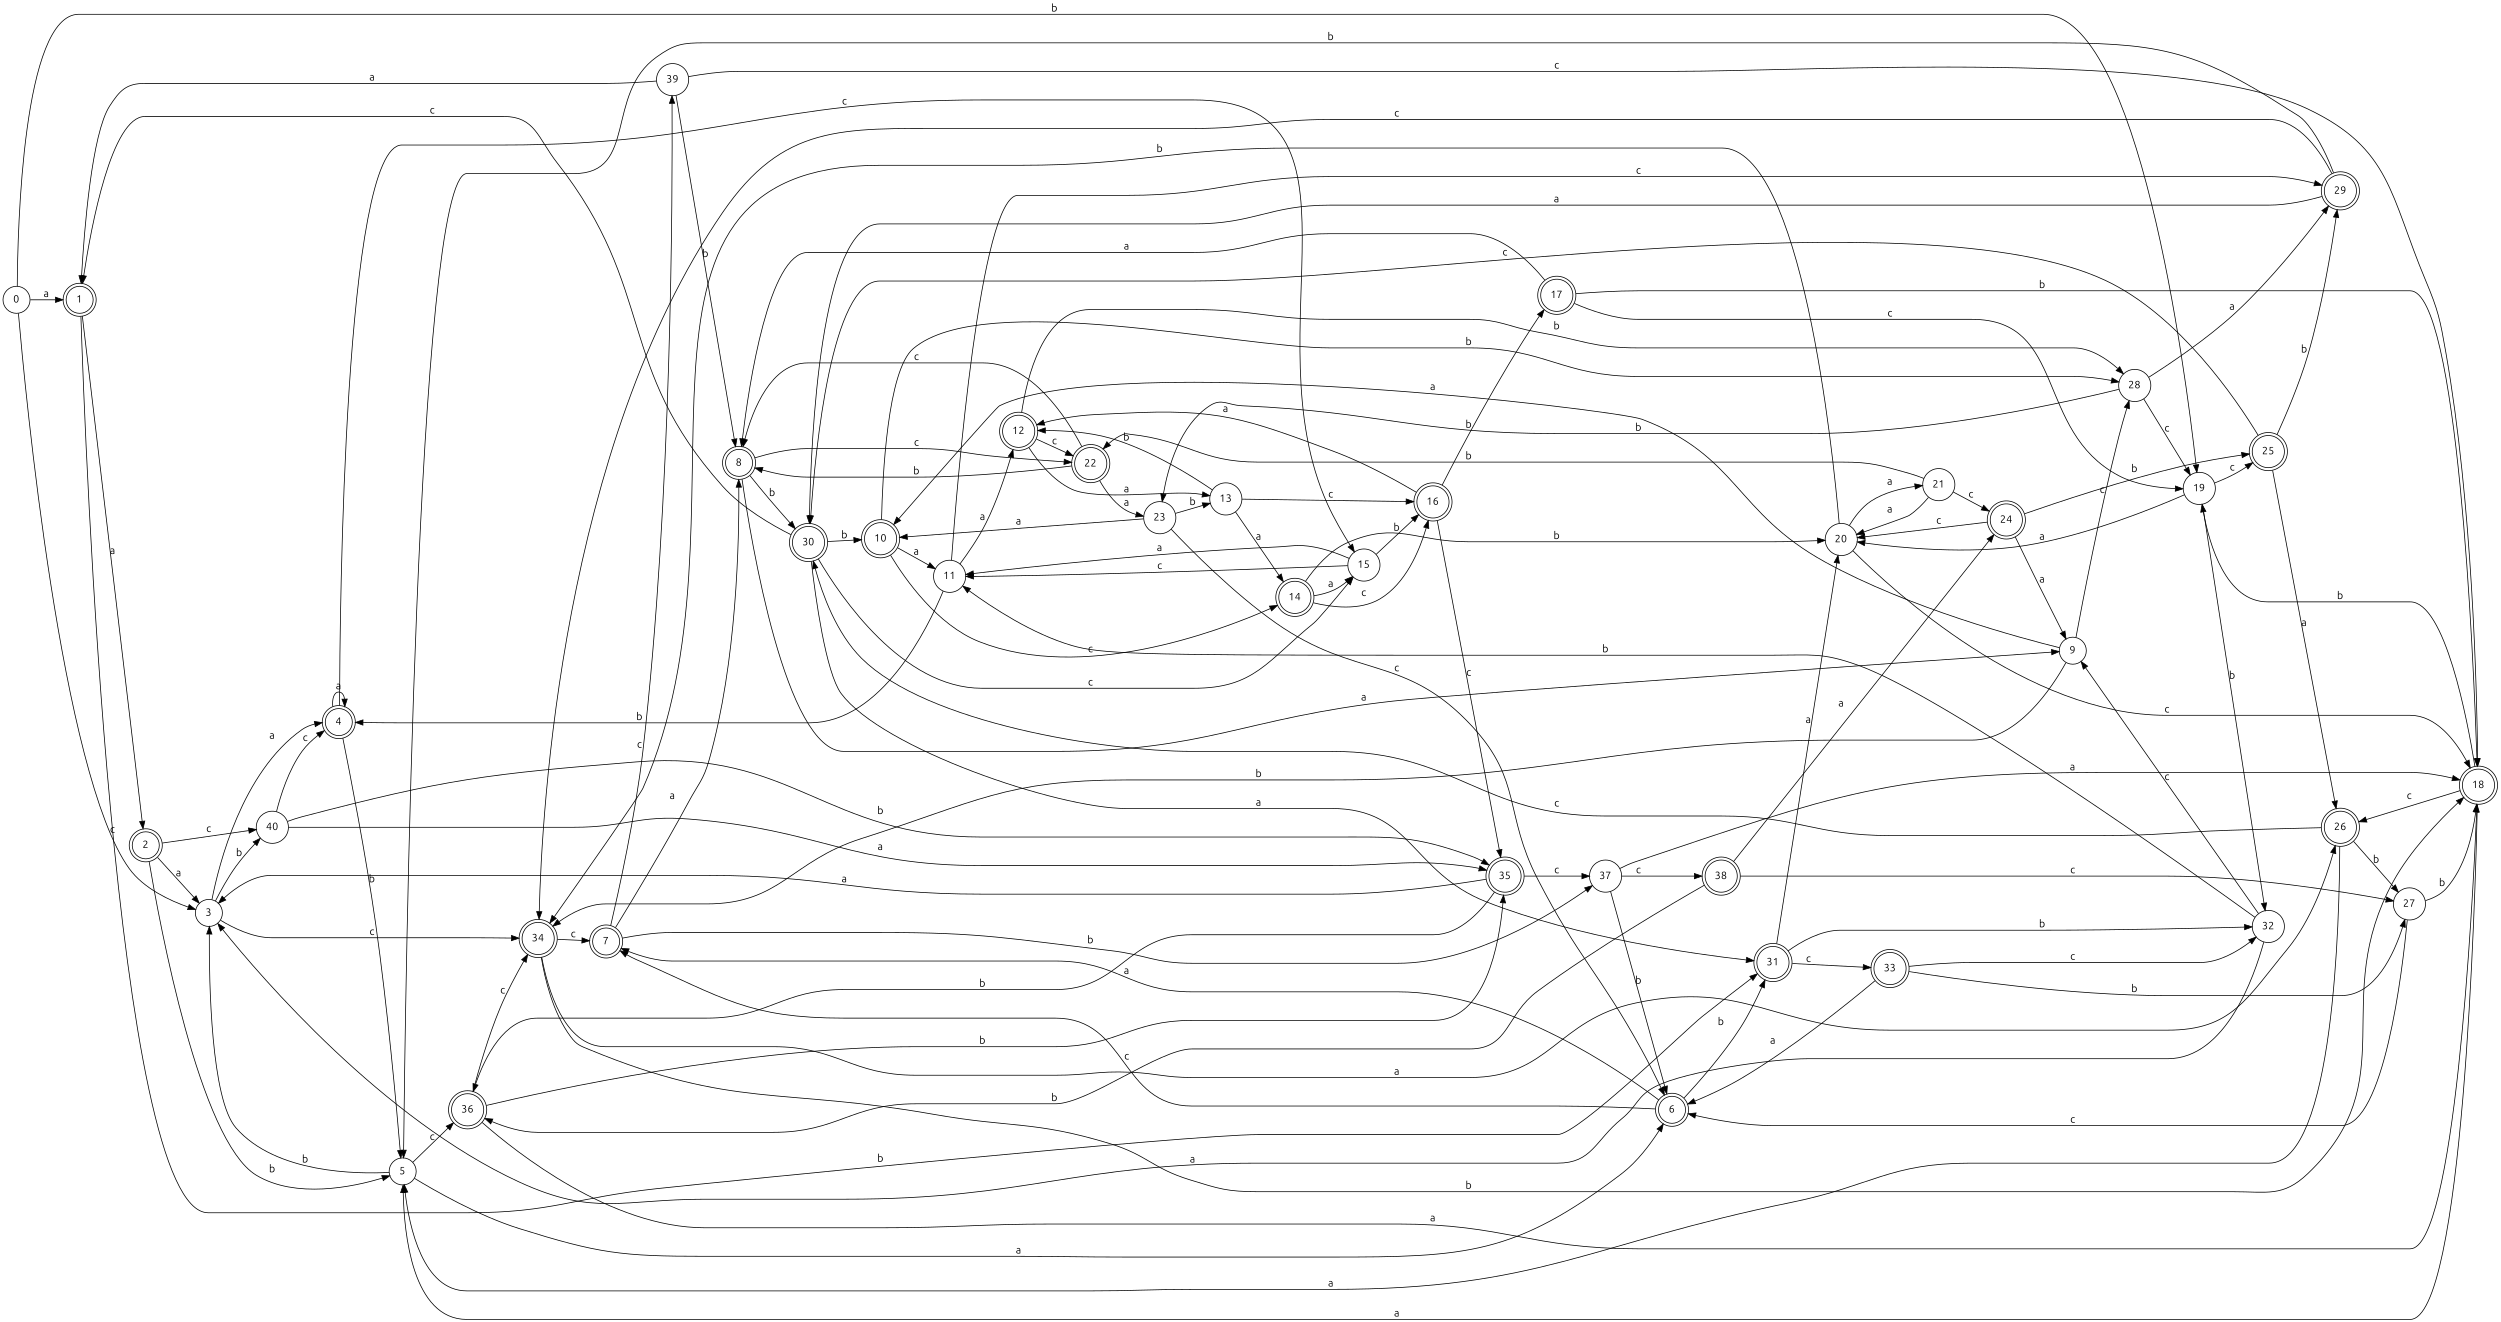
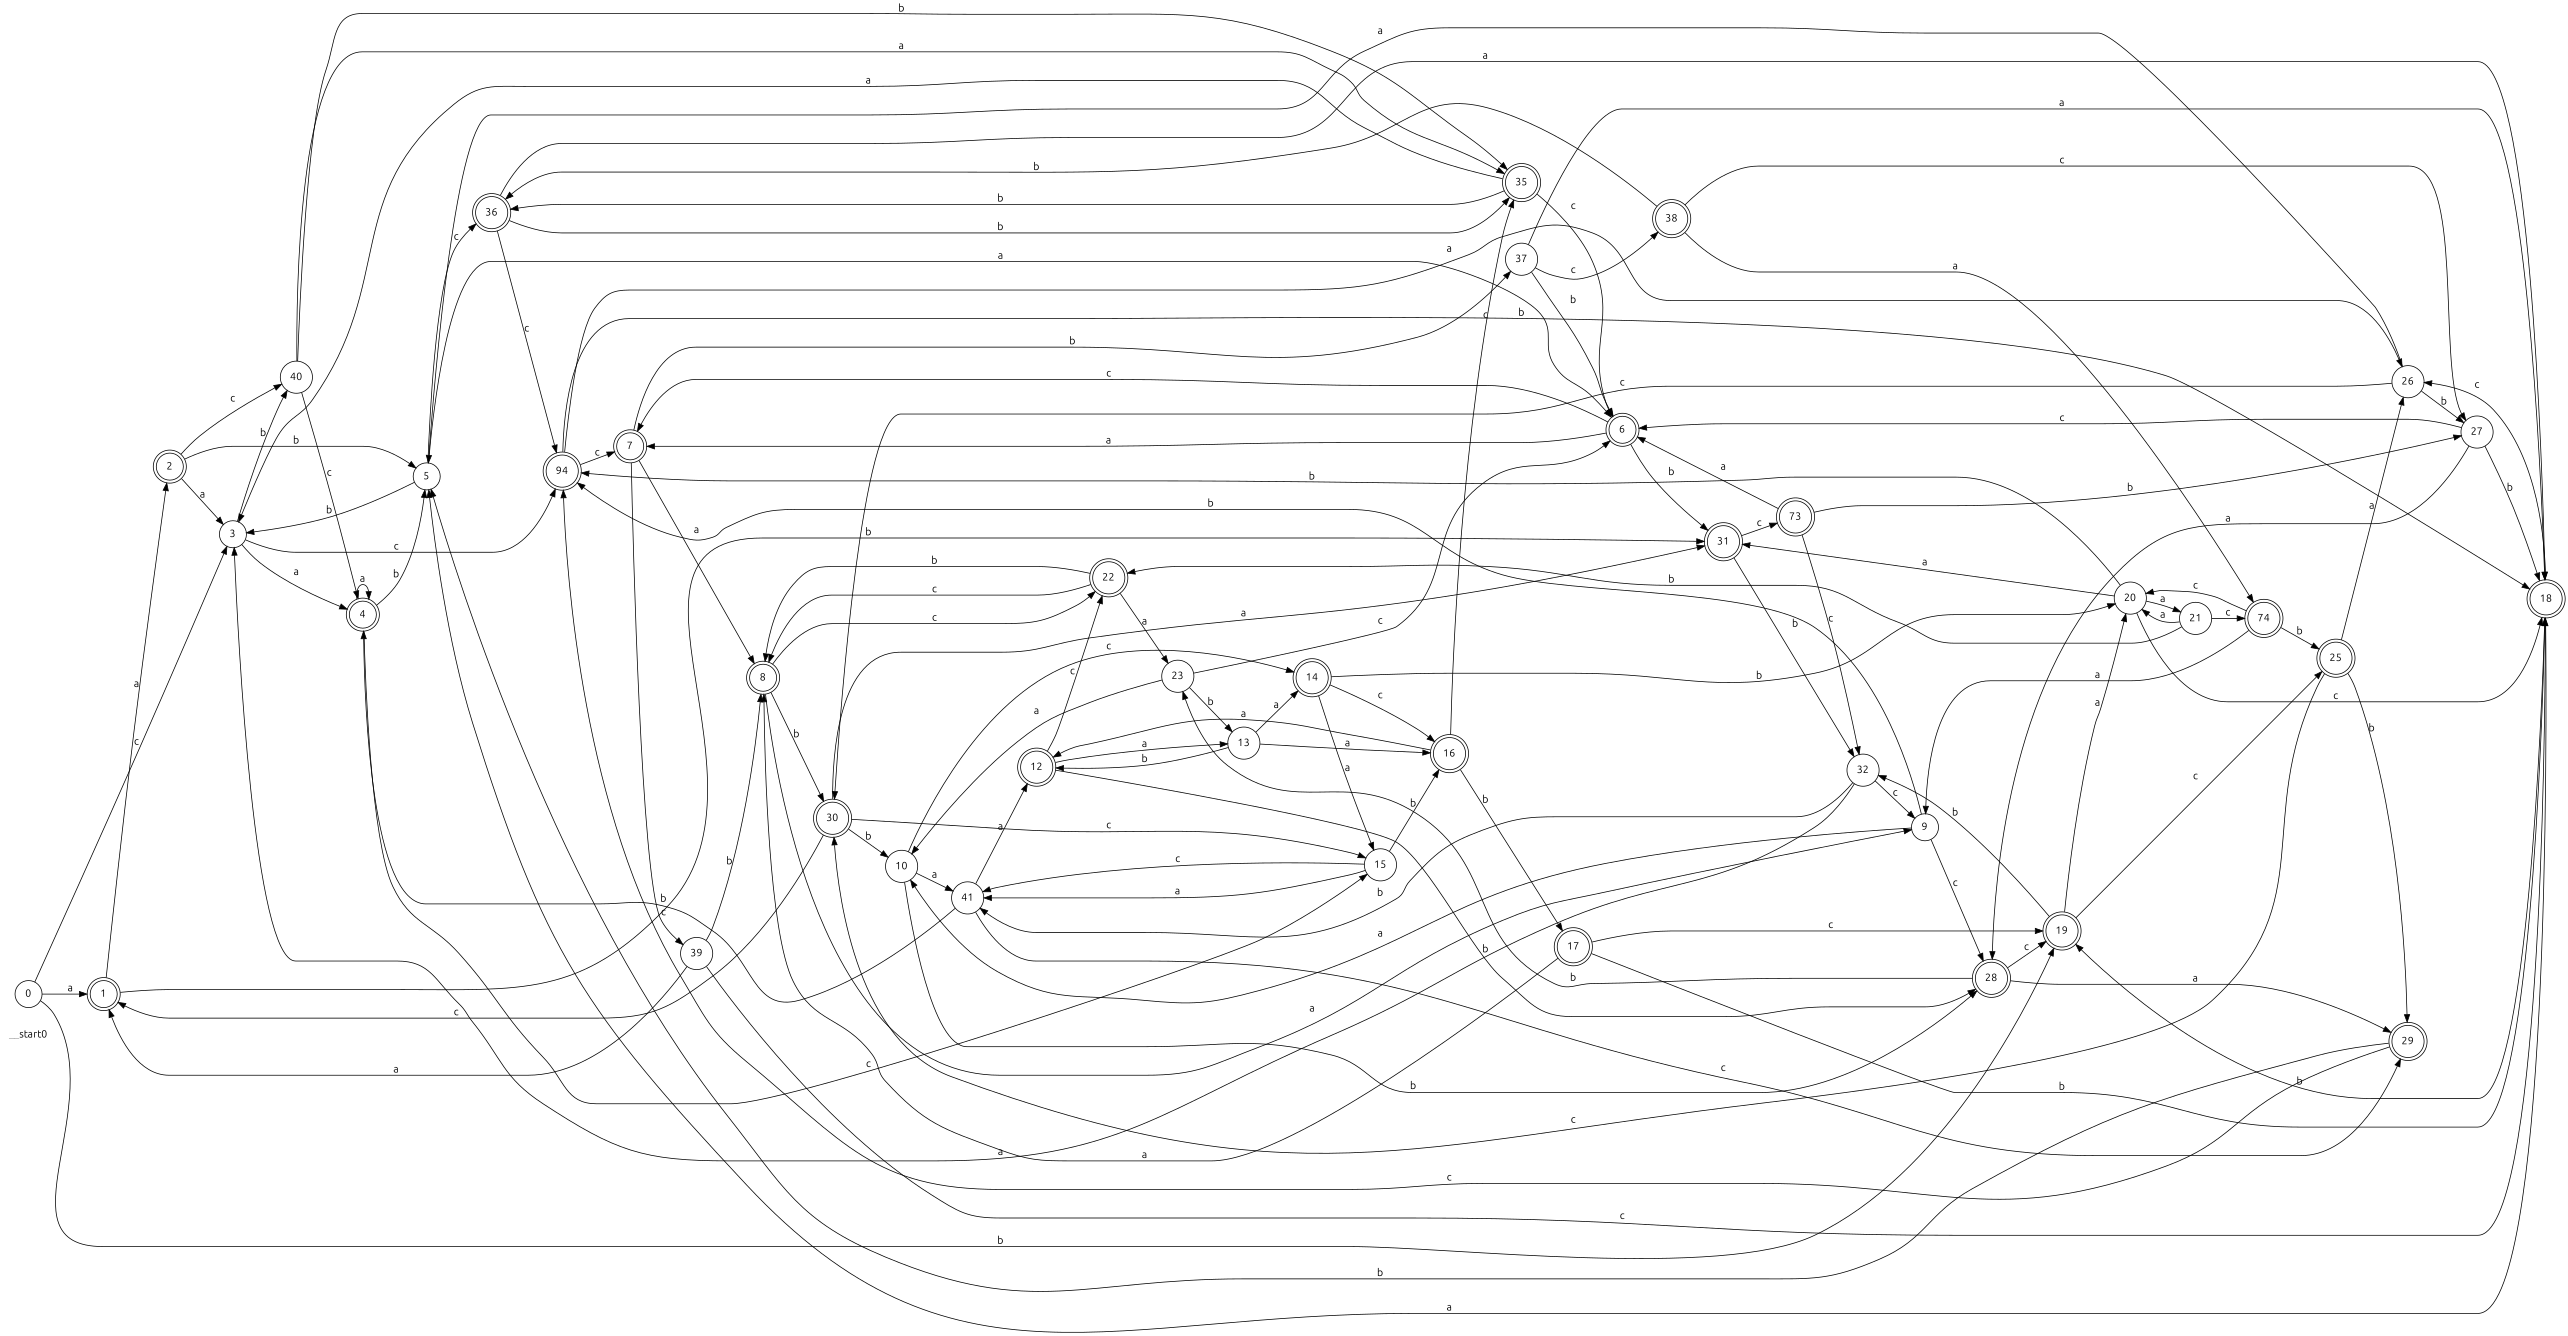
edge "29" -> "30": removed, label "a"
node "28": shape circle -> doublecircle
node "19": shape circle -> doublecircle
edge "13" -> "16": label "c" -> "a"
node "24": label "24" -> "74"
node "10": shape doublecircle -> circle
edge "27" -> "28": added, label "a"
node "11": label "11" -> "41"
edge "31" -> "20": reversed
node "26": shape doublecircle -> circle
edge "35" -> "37": now "35" -> "6"
node "34": label "34" -> "94"
node "33": label "33" -> "73"
node "__start0": added
